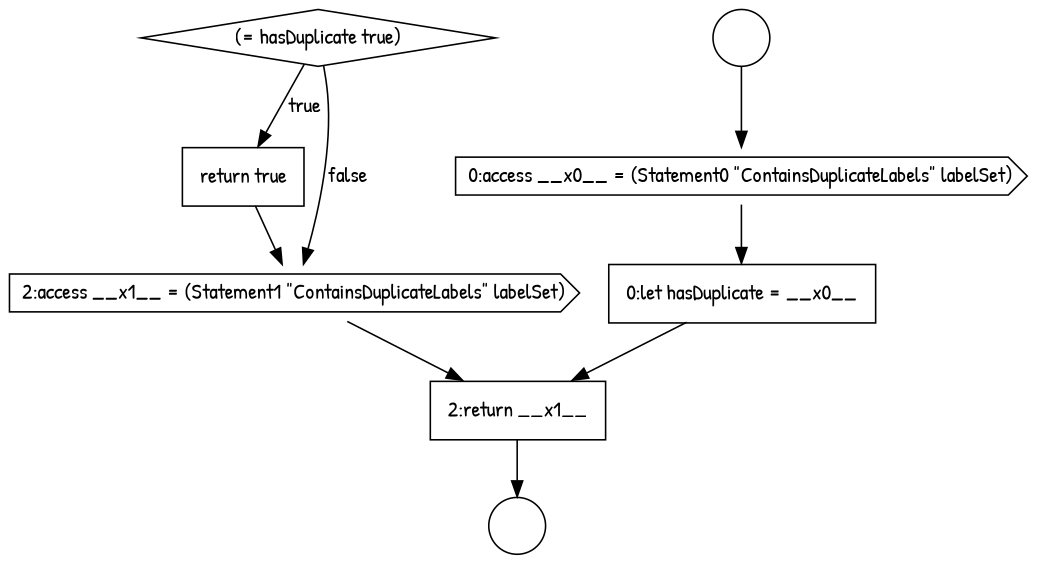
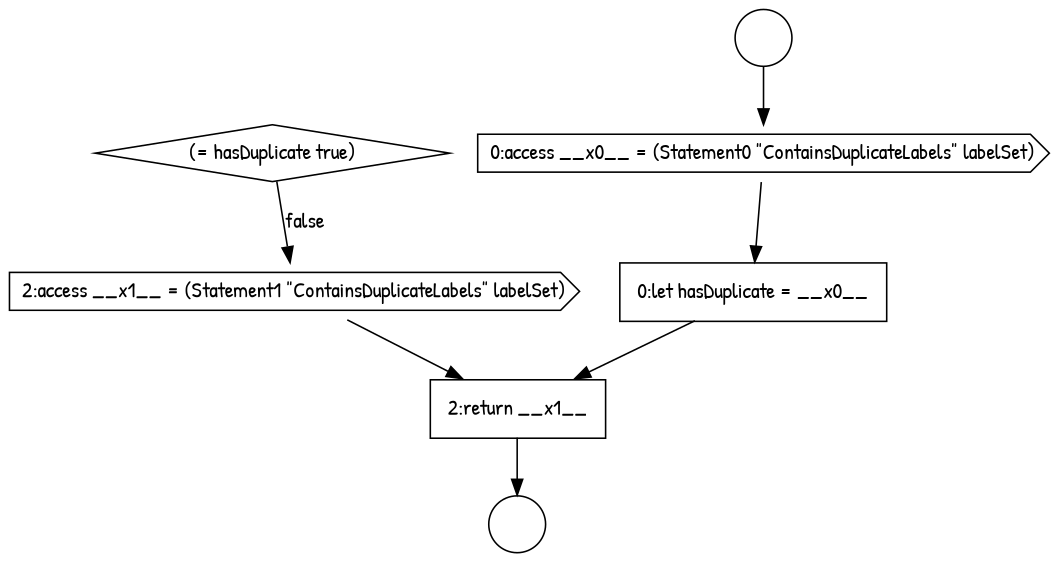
node "return true": removed
